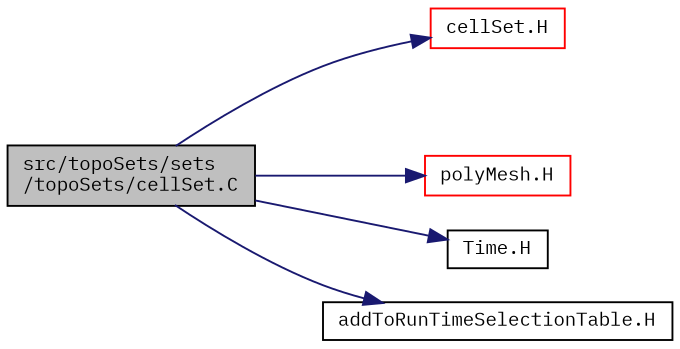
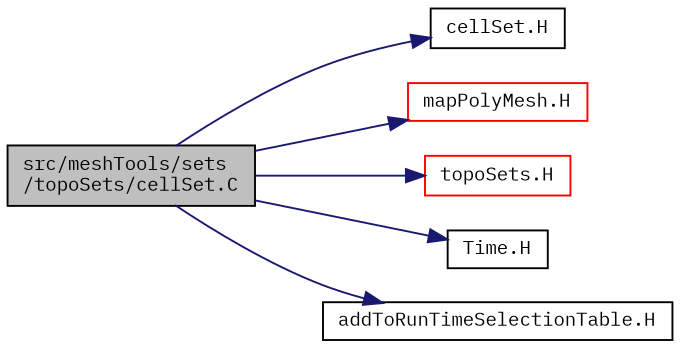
node "cellSet.H": color red -> black
node "mapPolyMesh.H": added
node "src/topoSets/sets /topoSets/cellSet.C": label "src/topoSets/sets /topoSets/cellSet.C" -> "src/meshTools/sets /topoSets/cellSet.C"
node "polyMesh.H": label "polyMesh.H" -> "topoSets.H"
